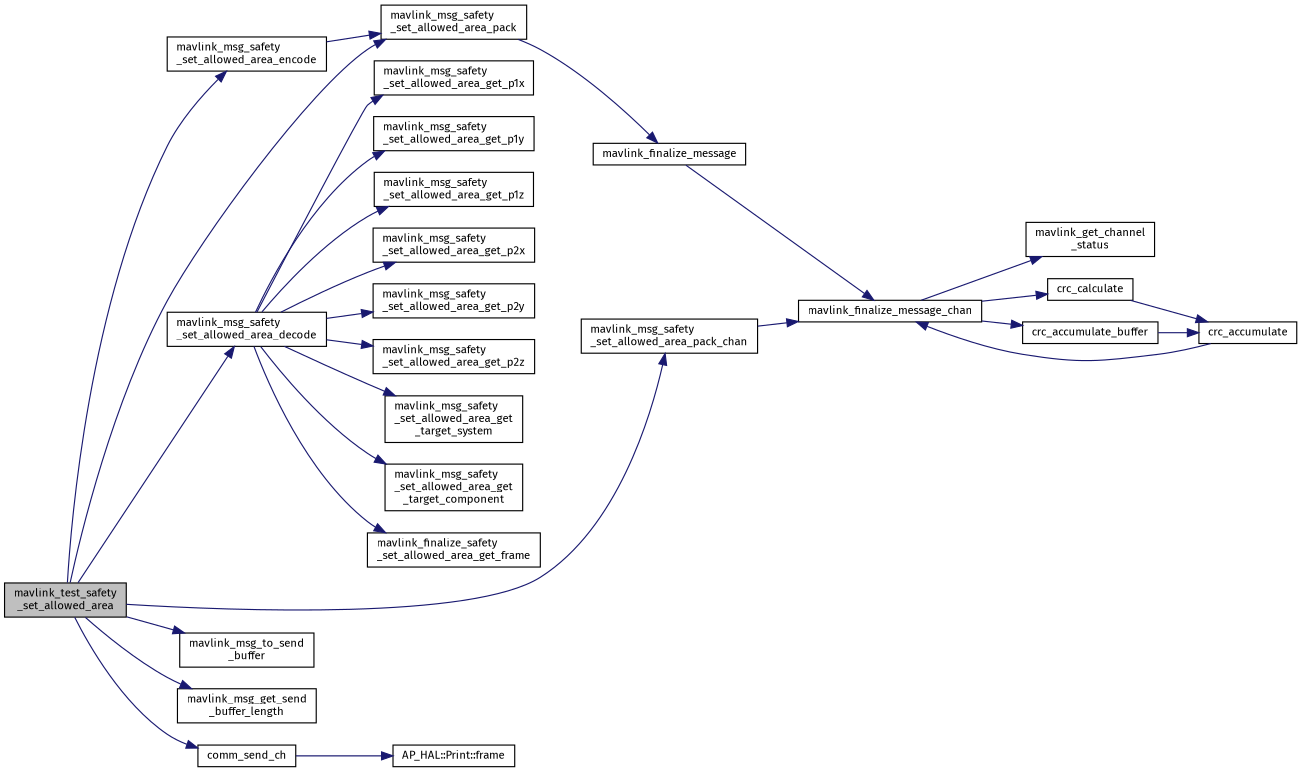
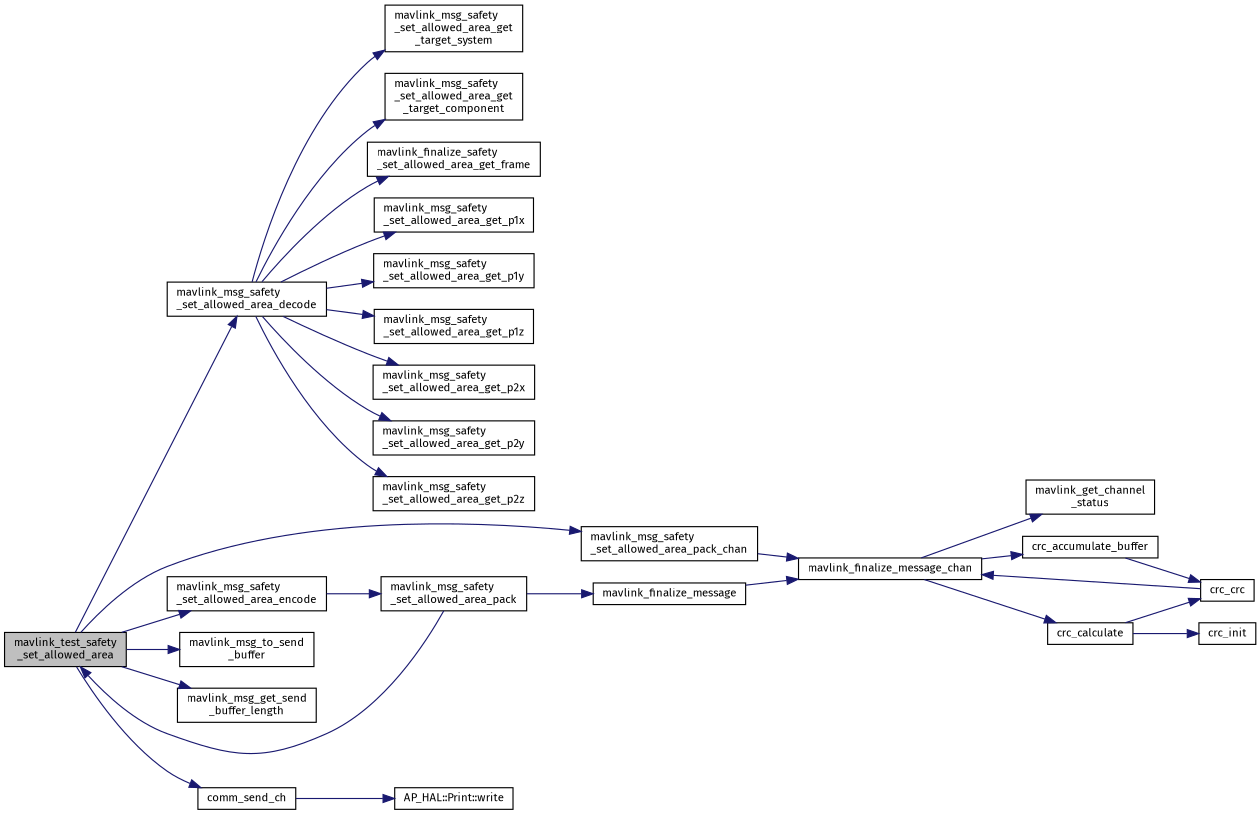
edge "mavlink_test_safety _set_allowed_area" -> "mavlink_msg_safety _set_allowed_area_pack": reversed
node "crc_accumulate": label "crc_accumulate" -> "crc_crc"
node "crc_init": added
node "AP_HAL::Print::frame": label "AP_HAL::Print::frame" -> "AP_HAL::Print::write"
